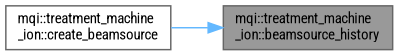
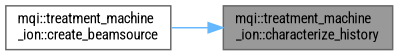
node "mqi::treatment_machine _ion::beamsource_history": label "mqi::treatment_machine _ion::beamsource_history" -> "mqi::treatment_machine _ion::characterize_history"
